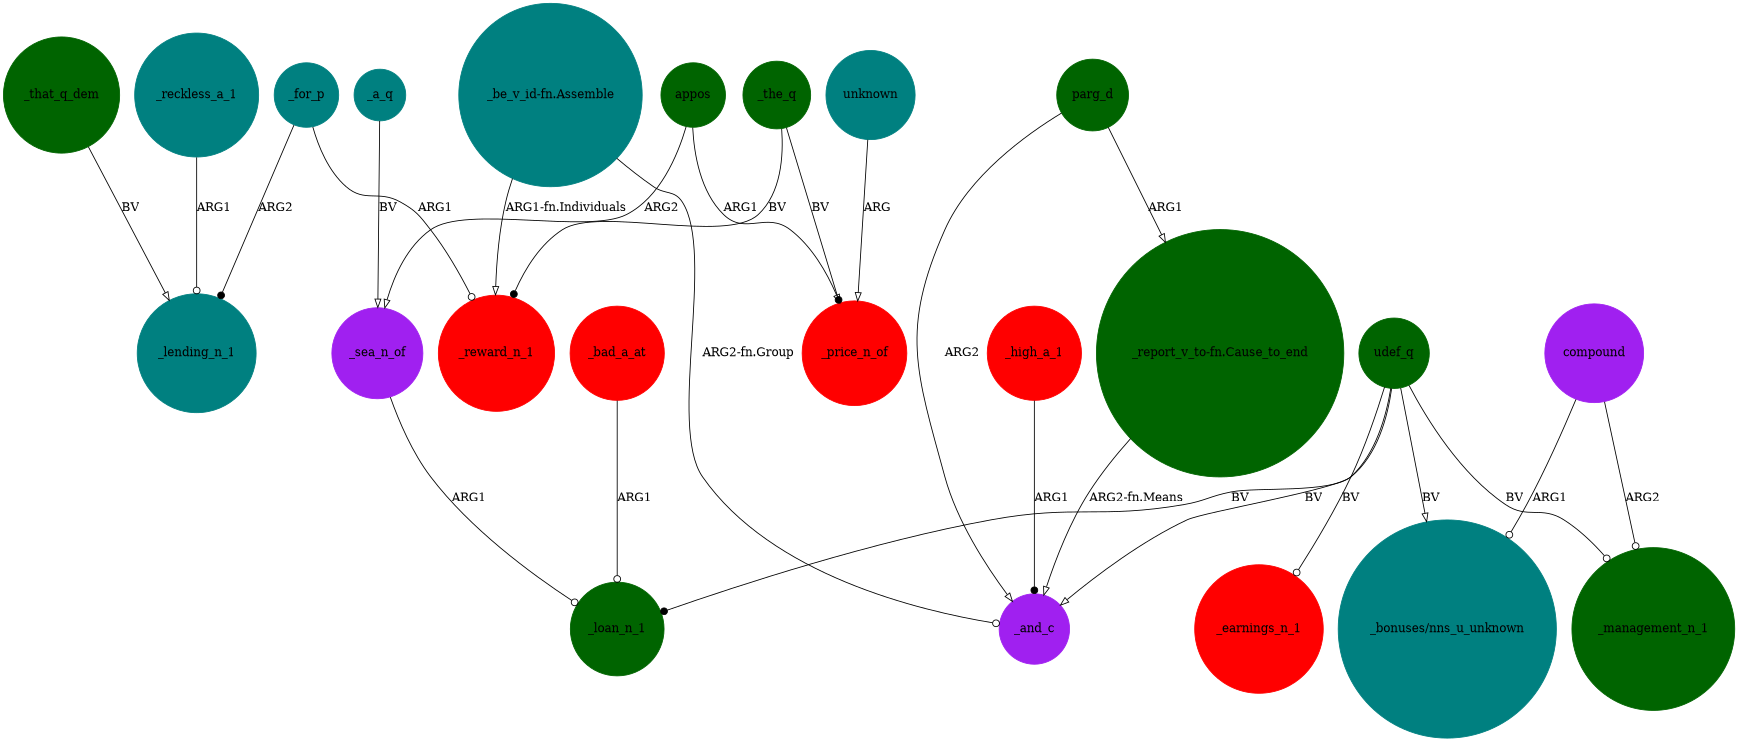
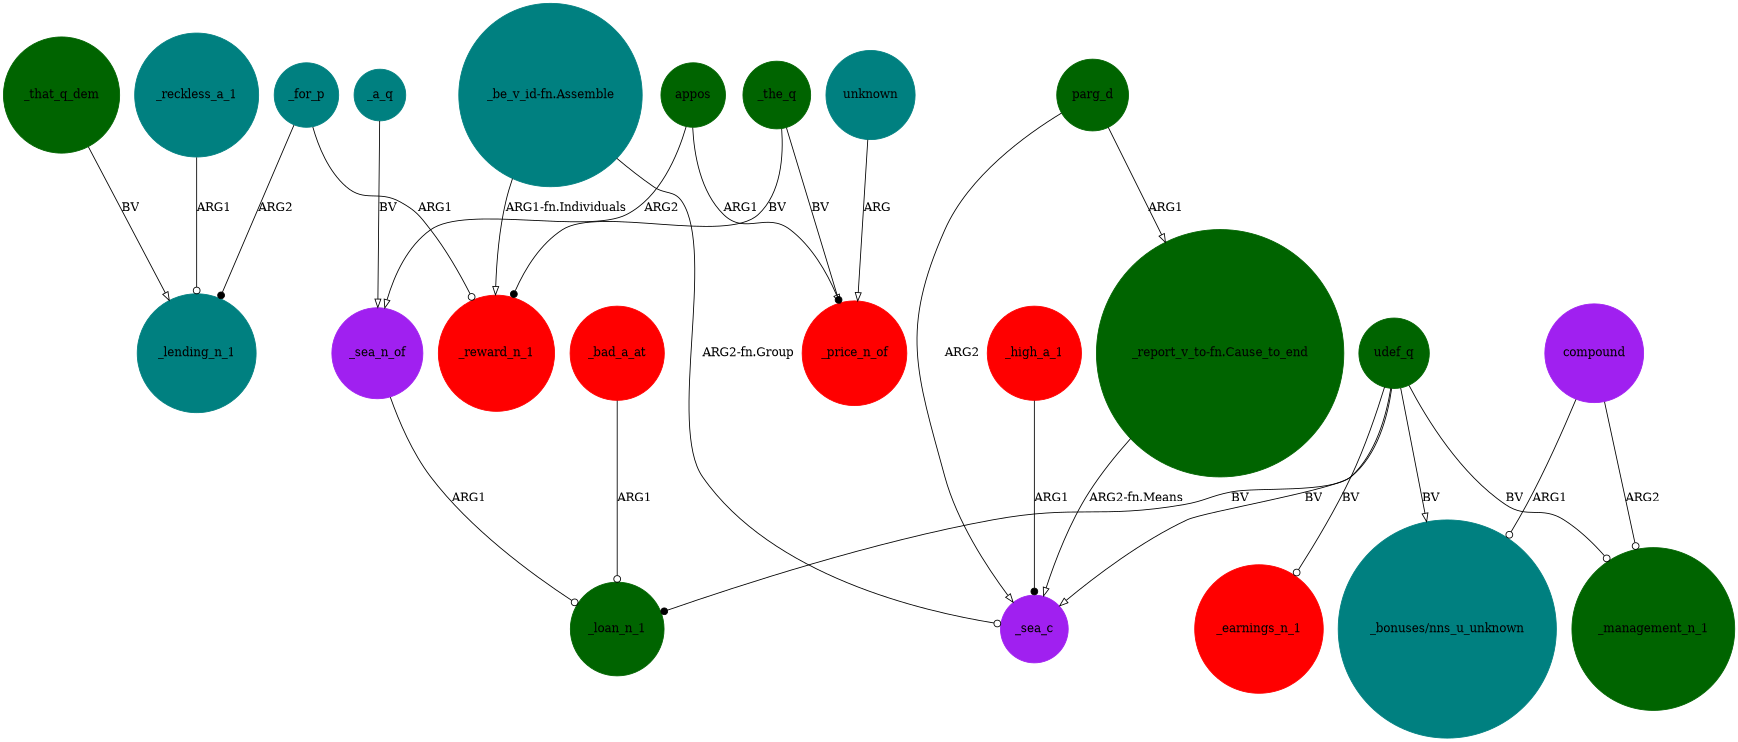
node "_and_c": label "_and_c" -> "_sea_c"
